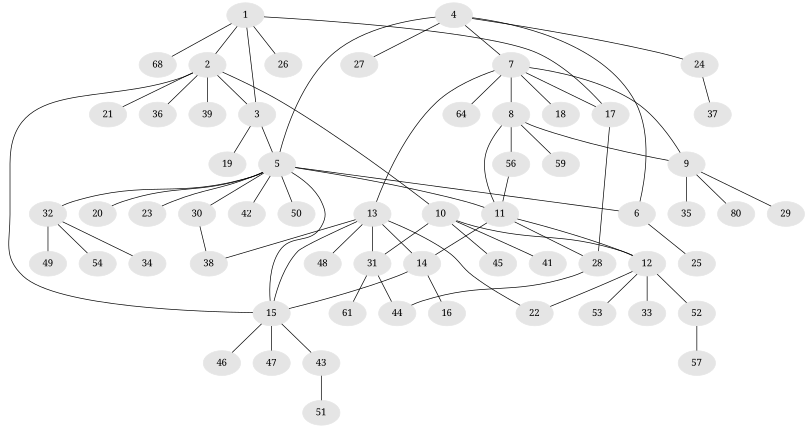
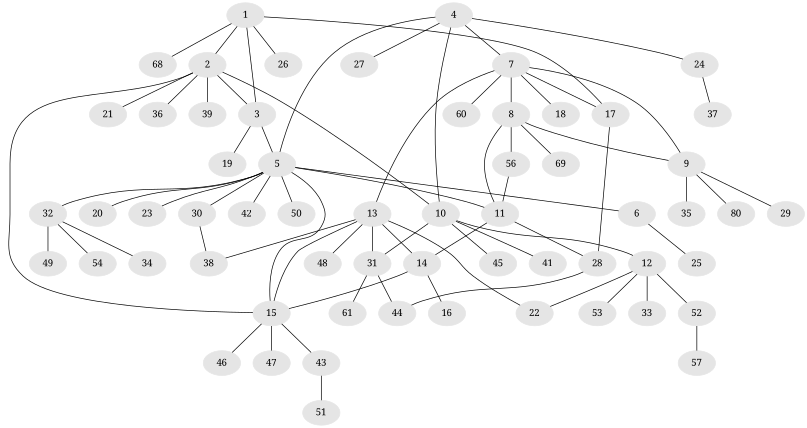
edge "4" -- "6": now "4" -- "10"
node "64": label "64" -> "60"
node "59": label "59" -> "69"
edge "11" -- "12": removed
